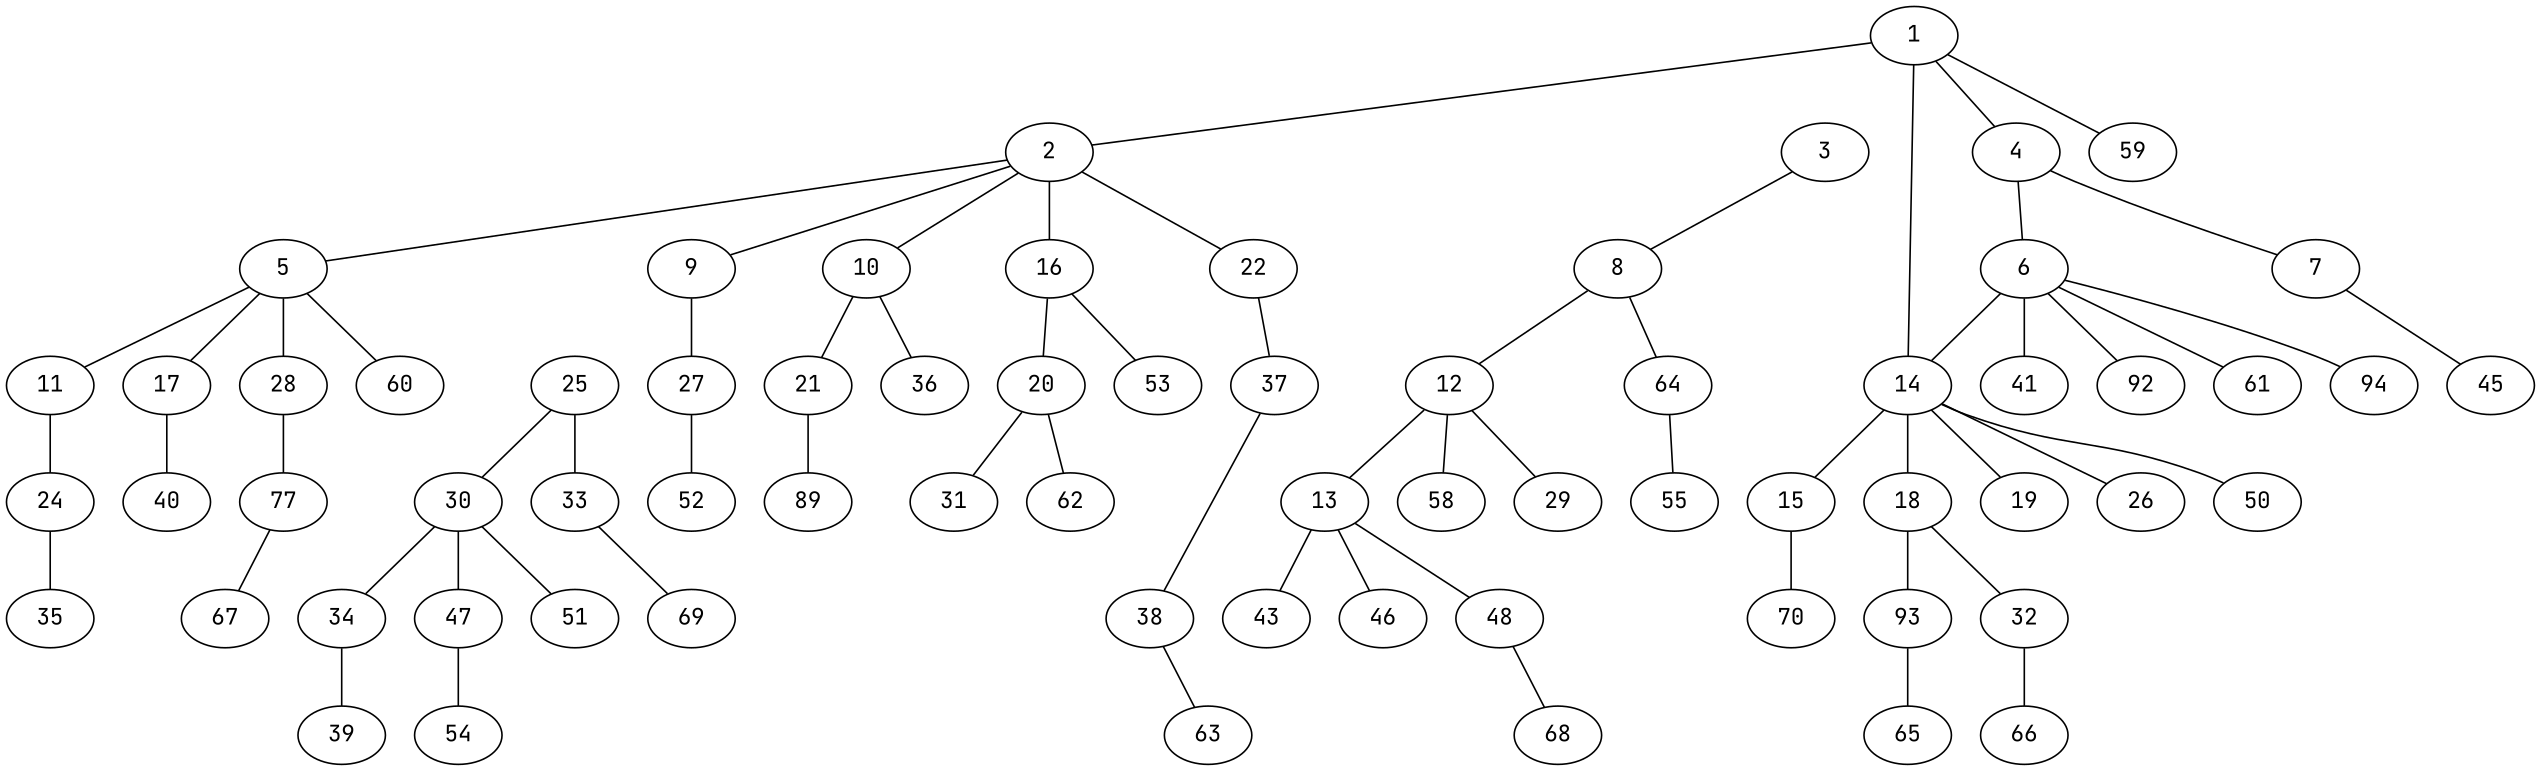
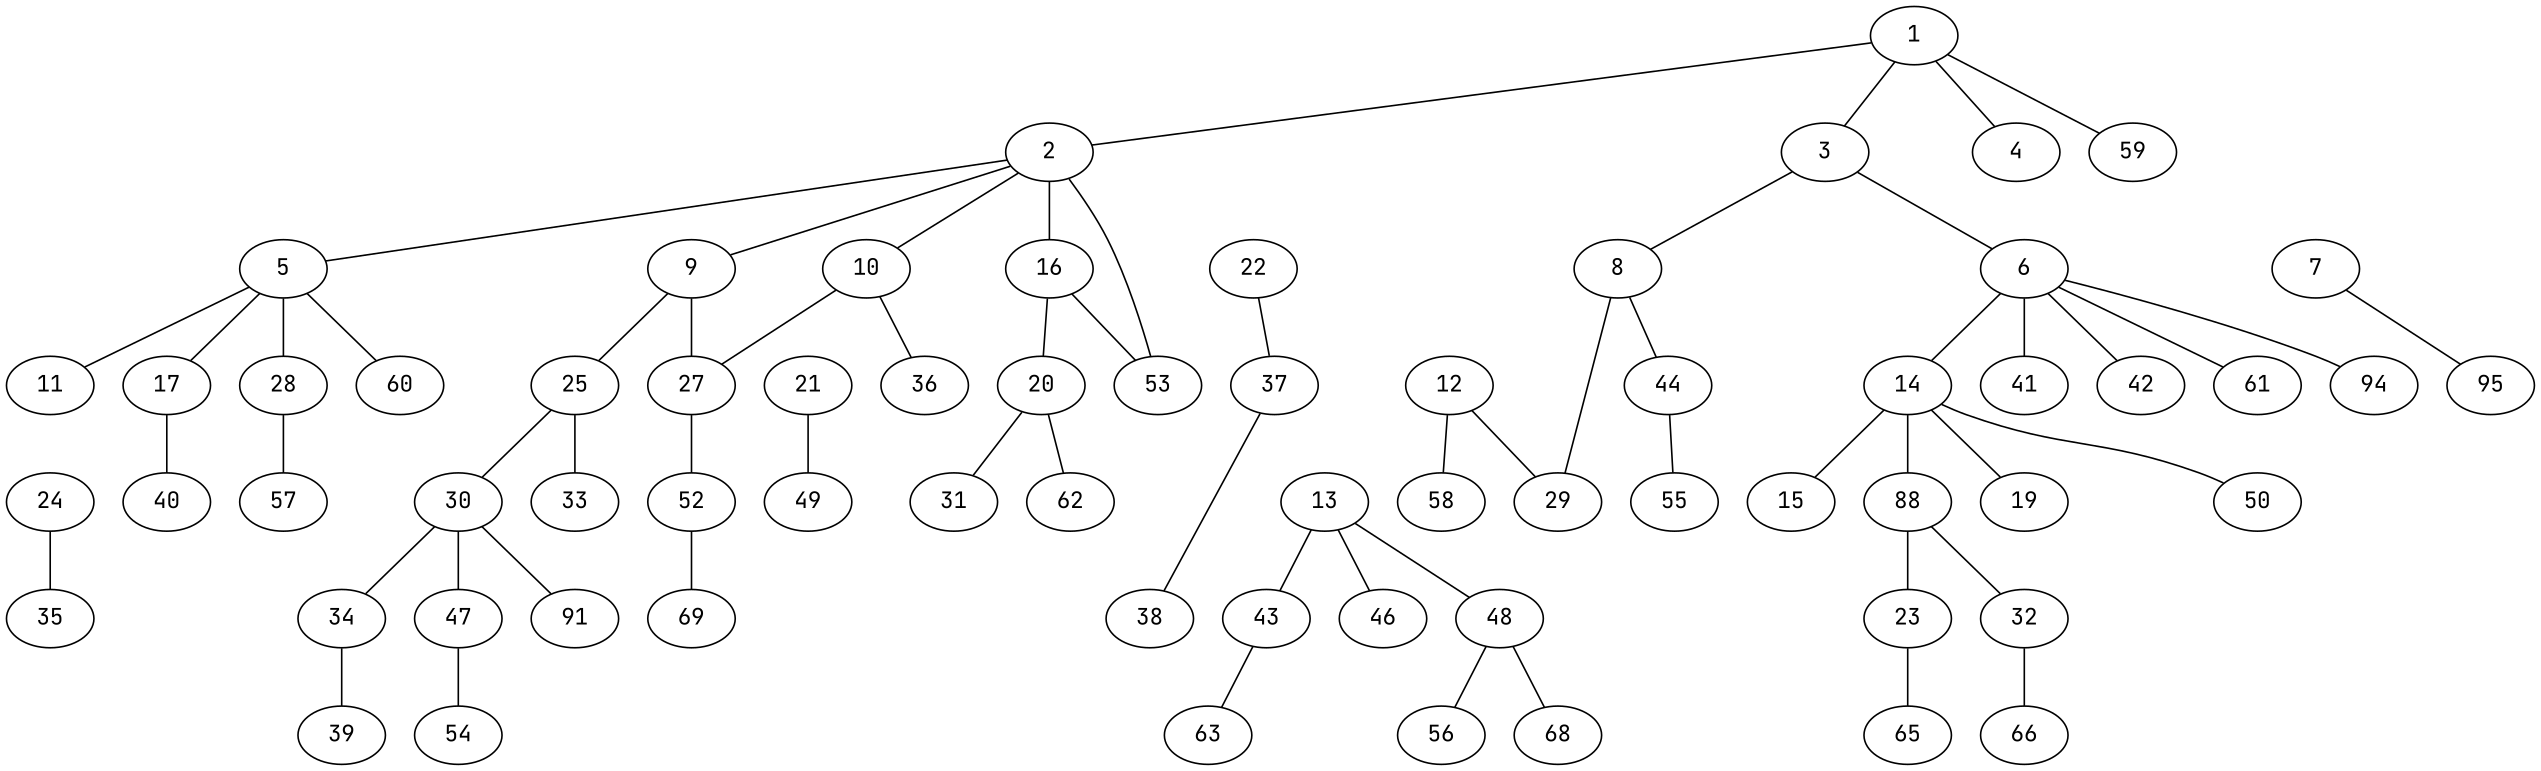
edge "1" -- "14": now "1" -- "3"
edge "2" -- "22": now "2" -- "53"
edge "4" -- "6": now "3" -- "6"
edge "4" -- "7": removed
edge "9" -- "25": added
edge "10" -- "21": now "10" -- "27"
edge "8" -- "12": now "8" -- "29"
node "64": label "64" -> "44"
node "92": label "92" -> "42"
node "45": label "45" -> "95"
edge "11" -- "24": removed
edge "12" -- "13": removed
node "77": label "77" -> "57"
node "89": label "89" -> "49"
node "18": label "18" -> "88"
node "26": removed
edge "33" -- "69": now "52" -- "69"
node "67": removed
node "51": label "51" -> "91"
node "70": removed
node "93": label "93" -> "23"
edge "38" -- "63": now "43" -- "63"
node "56": added
